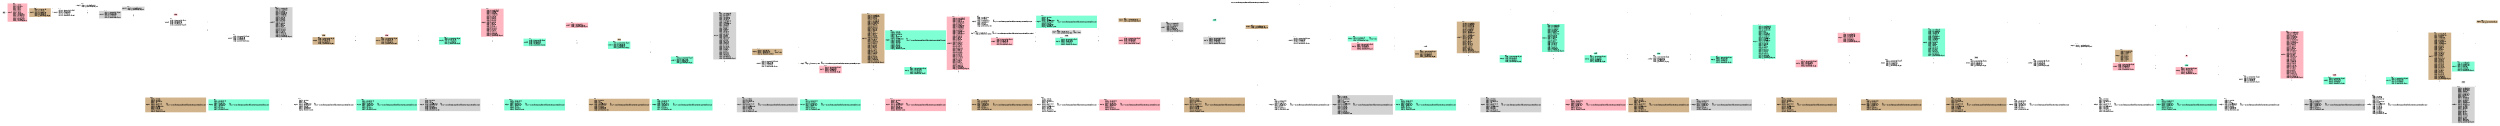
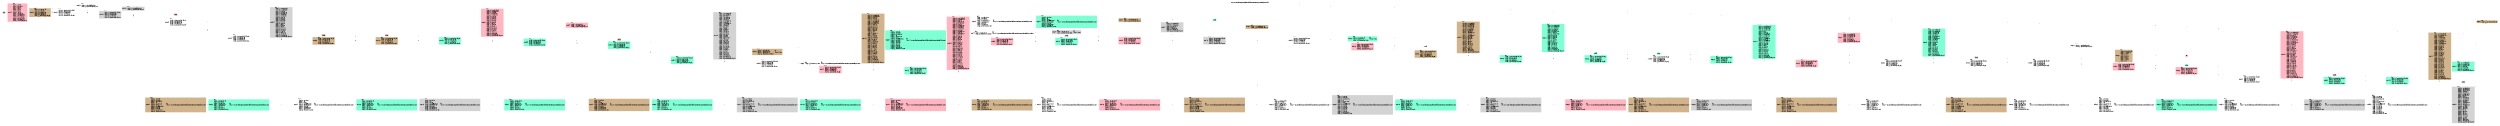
node "0x40298b [39]": fillcolor tan -> white
